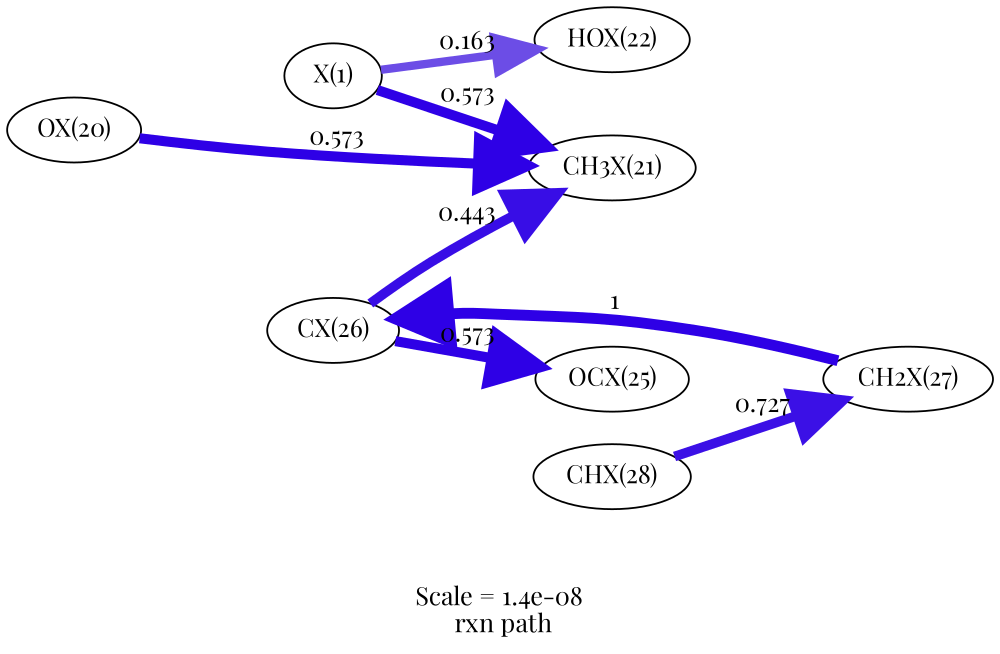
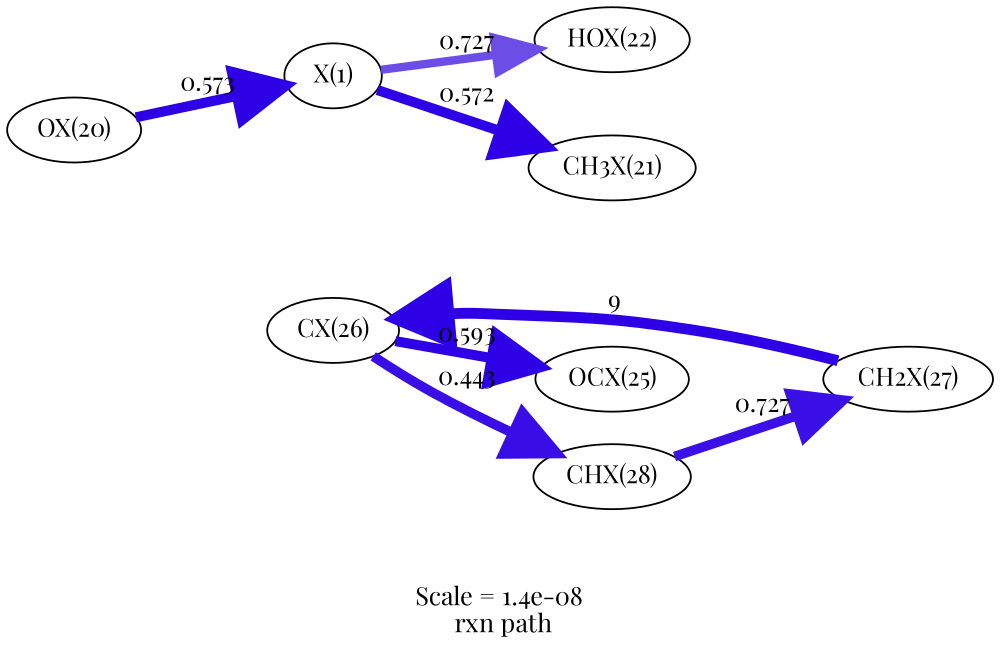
edge "X(1)" -> "HOX(22)": label " 0.163" -> " 0.727"
edge "X(1)" -> "CH3X(21)": label " 0.573" -> " 0.572"
edge "OX(20)" -> "CH3X(21)": now "OX(20)" -> "X(1)"
edge "CX(26)" -> "CH3X(21)": now "CX(26)" -> "CHX(28)"
edge "CH2X(27)" -> "CX(26)": label " 1" -> " 9"
edge "CX(26)" -> "OCX(25)": label " 0.573" -> " 0.593"
